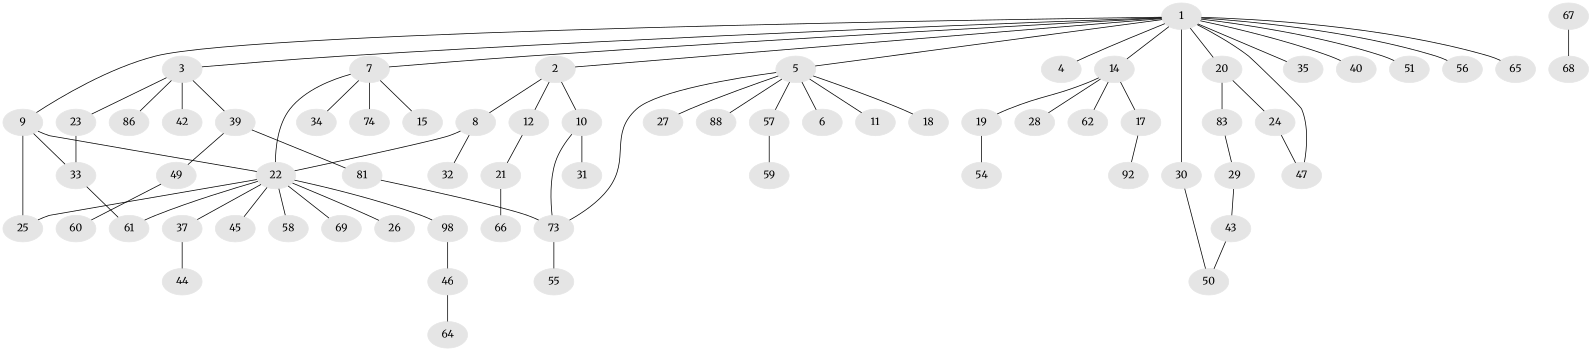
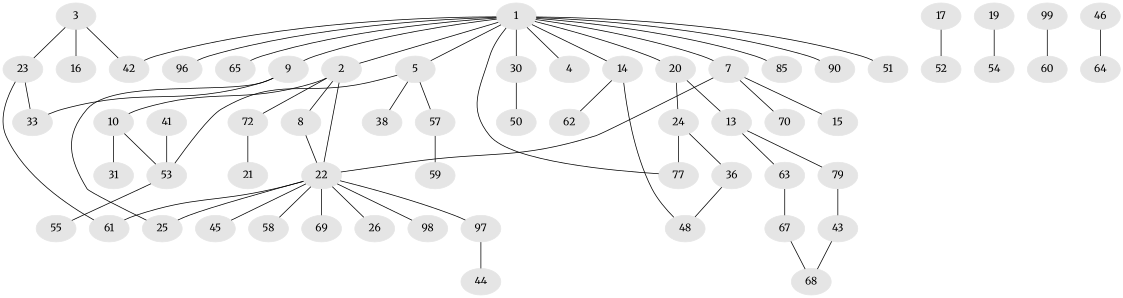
edge "1" -- "3": now "1" -- "42"
node "35": label "35" -> "85"
node "40": label "40" -> "90"
node "56": label "56" -> "96"
edge "14" -- "19": removed
edge "14" -- "17": removed
node "86": label "86" -> "16"
node "39": removed
node "34": removed
node "74": label "74" -> "70"
node "12": label "12" -> "72"
node "27": removed
node "88": label "88" -> "38"
node "6": removed
node "11": removed
node "18": removed
node "28": label "28" -> "48"
node "83": label "83" -> "13"
edge "9" -- "22": now "2" -- "22"
node "49": label "49" -> "99"
node "81": label "81" -> "41"
node "32": removed
node "36": added
node "63": added
node "92": label "92" -> "52"
node "29": label "29" -> "79"
node "47": label "47" -> "77"
edge "33" -- "61": now "23" -- "61"
node "37": label "37" -> "97"
node "66": removed
node "73": label "73" -> "53"
edge "98" -- "46": removed
edge "43" -- "50": now "43" -- "68"
